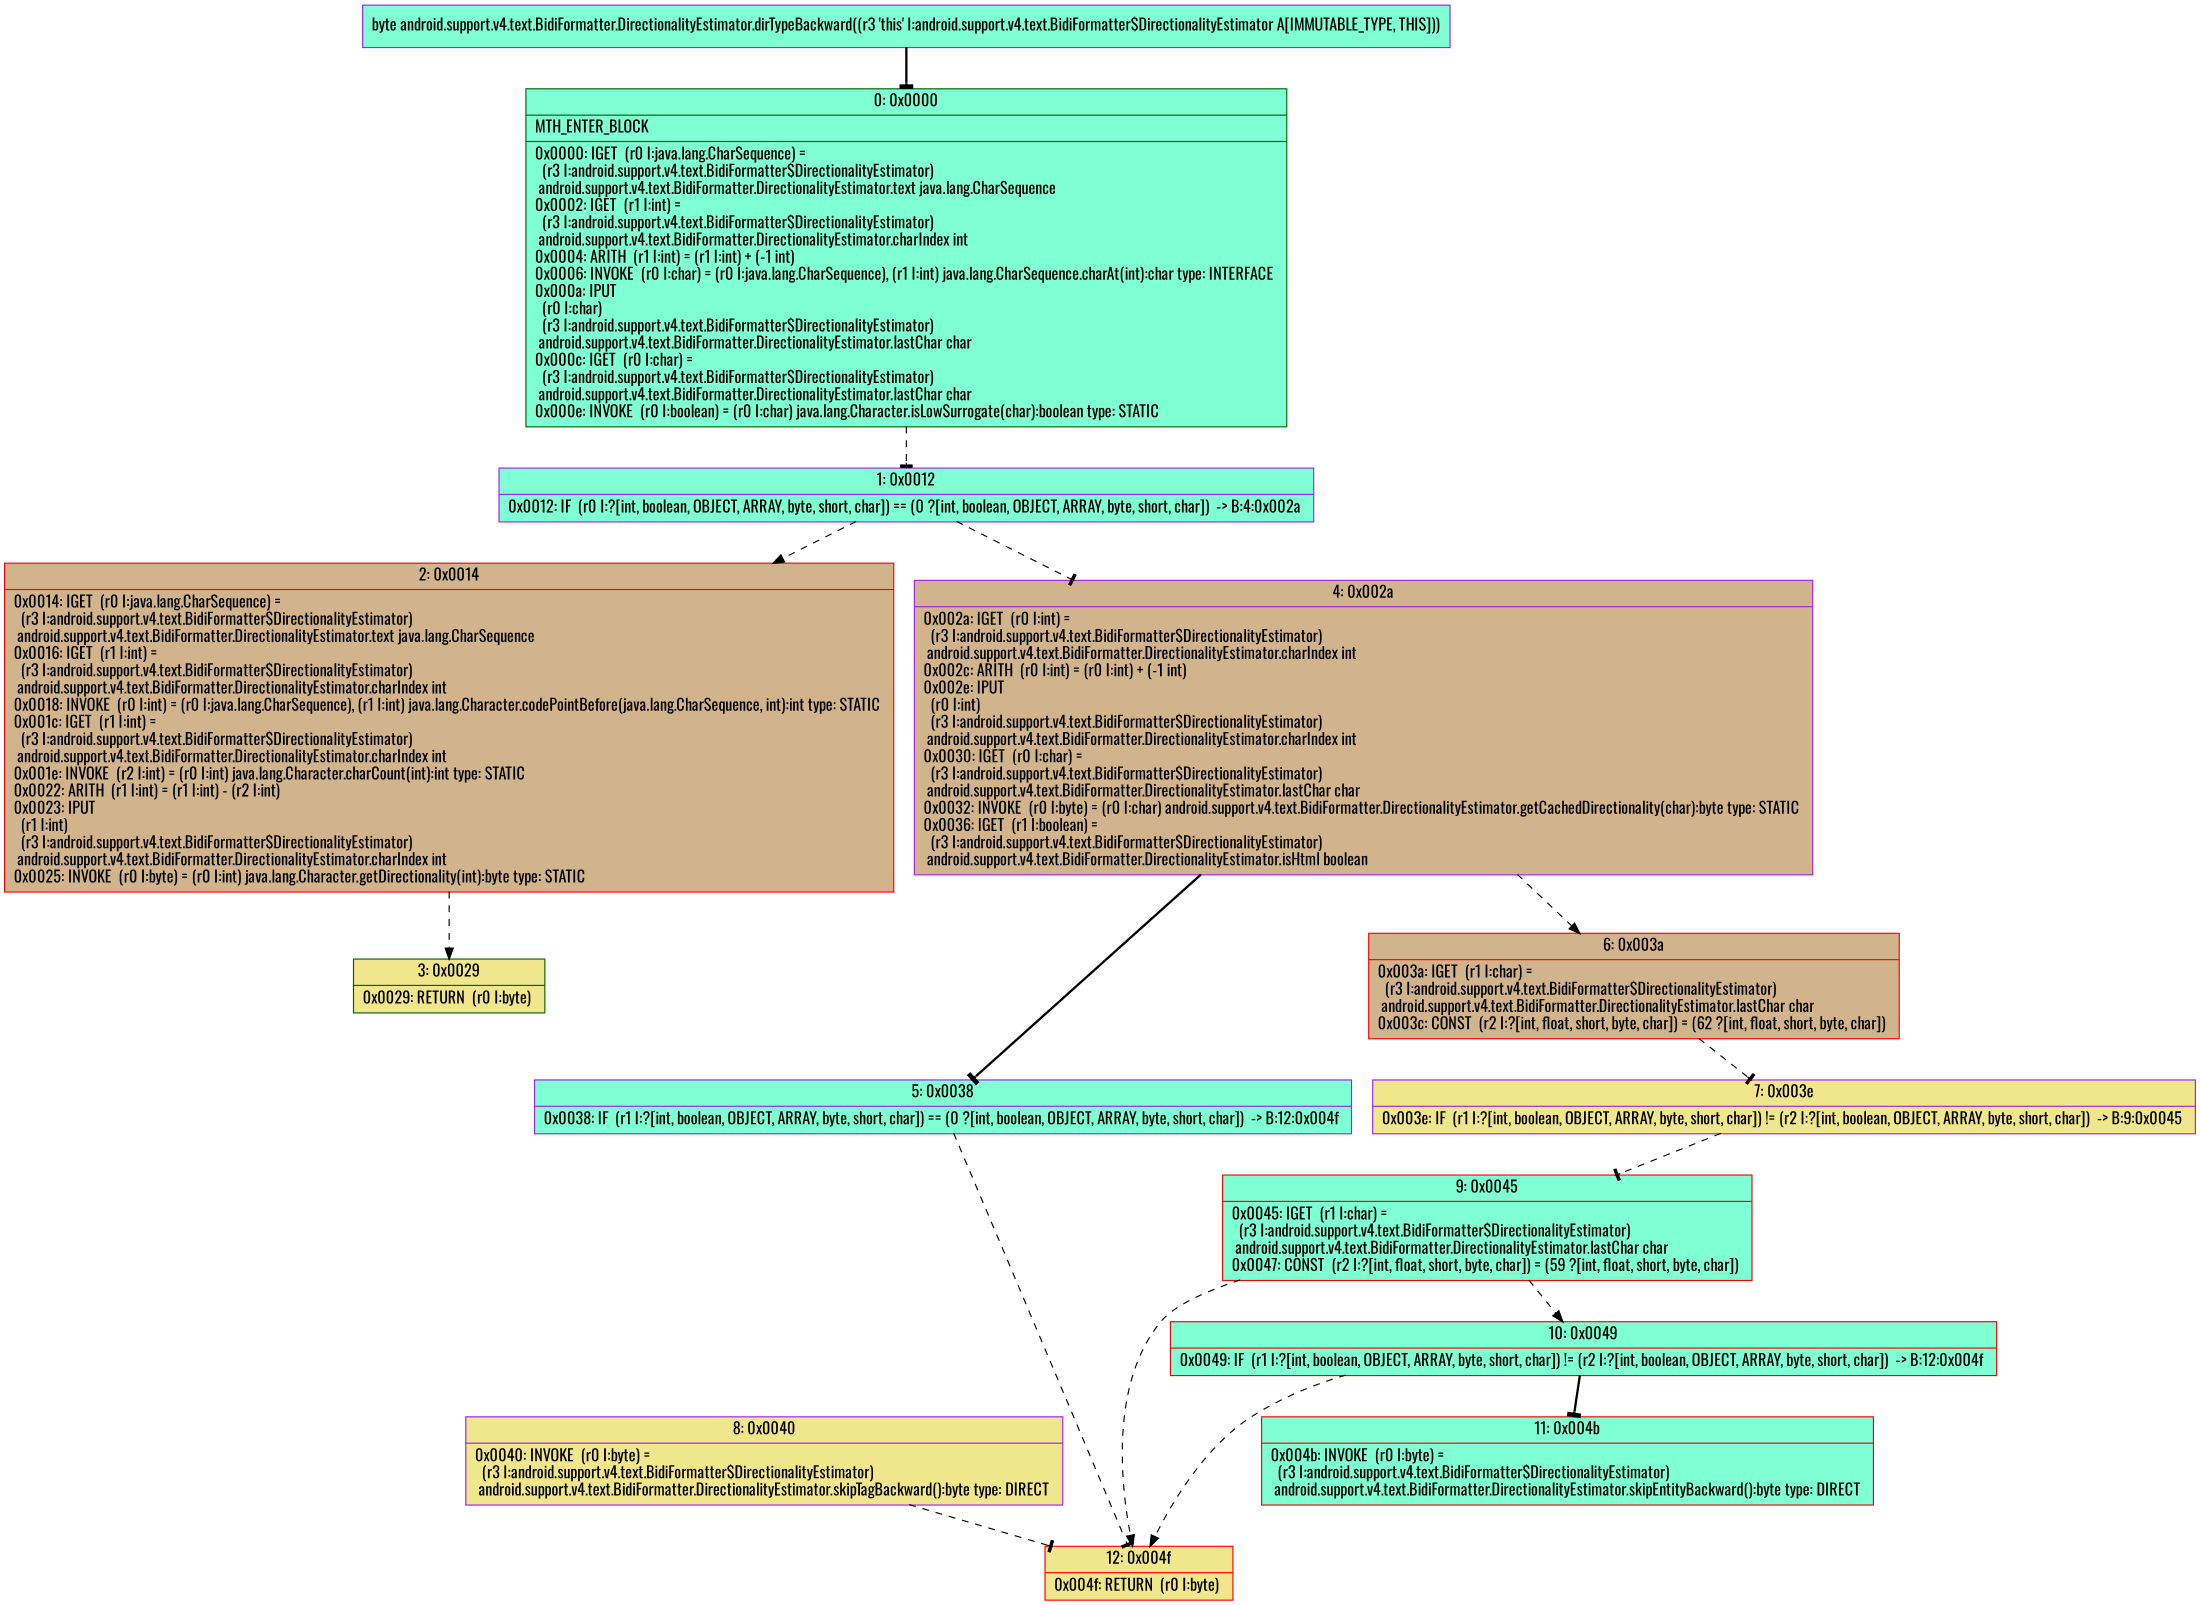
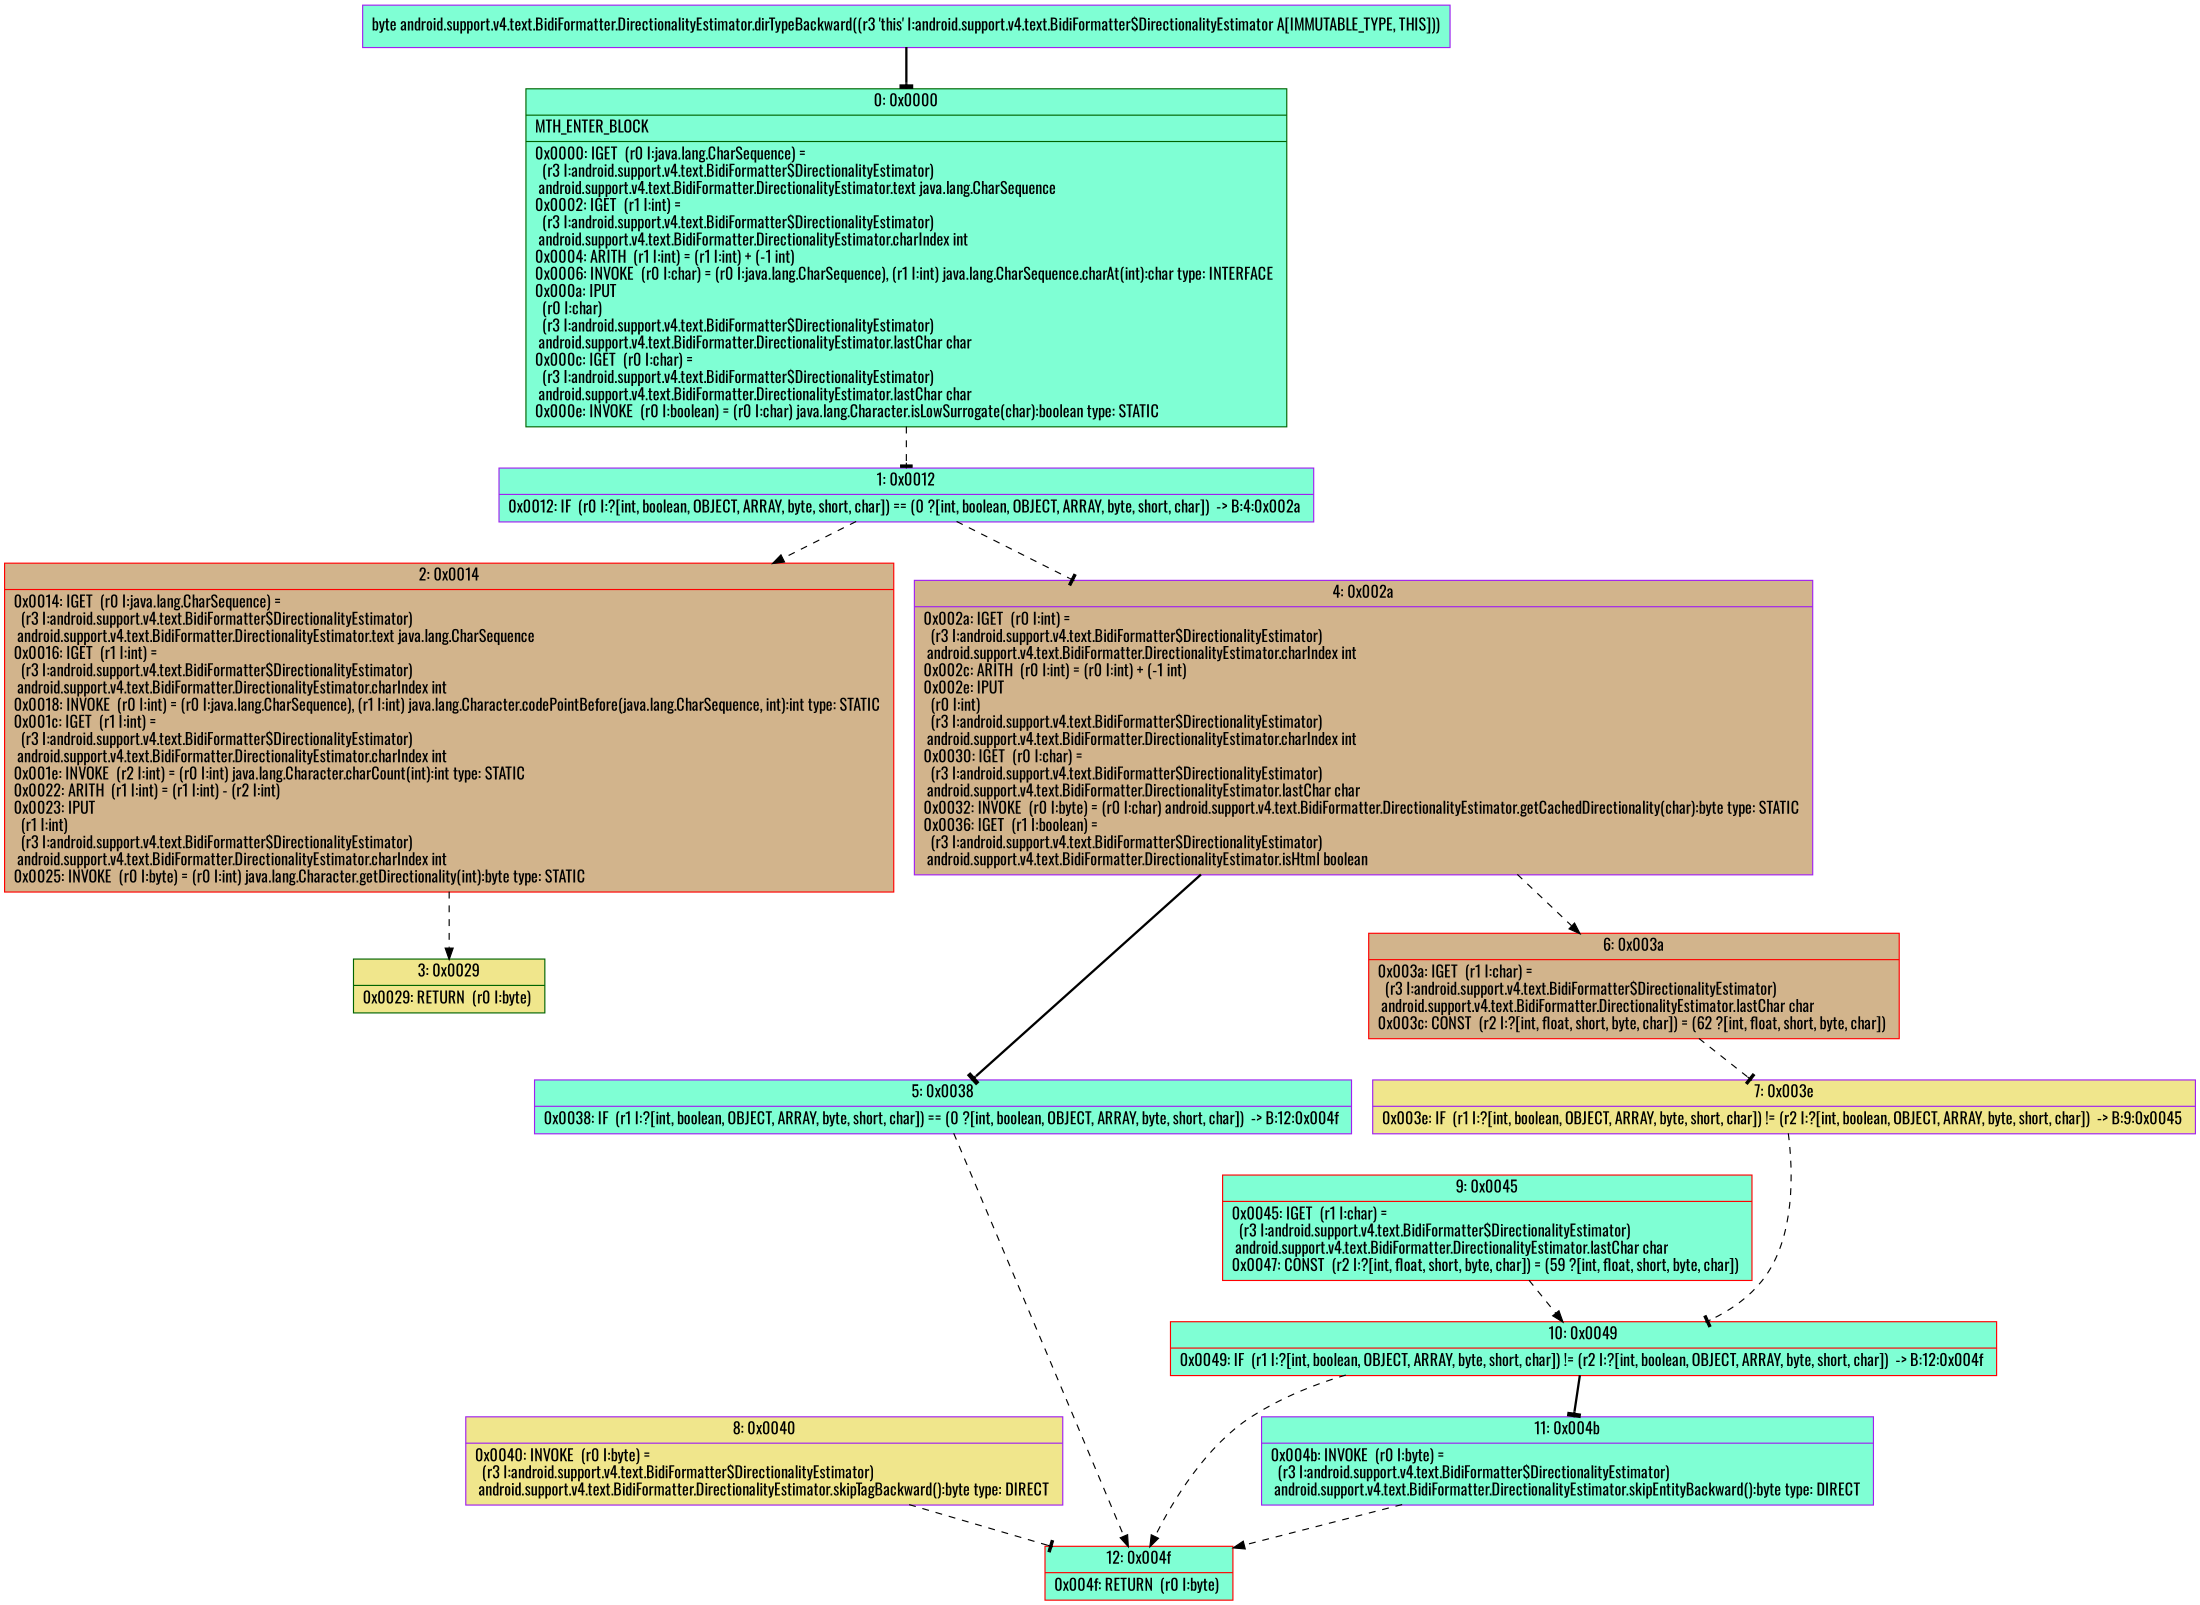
edge "7: 0x003e" -> "9: 0x0045": now "7: 0x003e" -> "10: 0x0049"
edge "5: 0x0038" -> "12: 0x004f": arrowhead tee -> normal
edge "9: 0x0045" -> "12: 0x004f": now "11: 0x004b" -> "12: 0x004f"
node "11: 0x004b": color red -> purple
node "12: 0x004f": fillcolor khaki -> aquamarine
